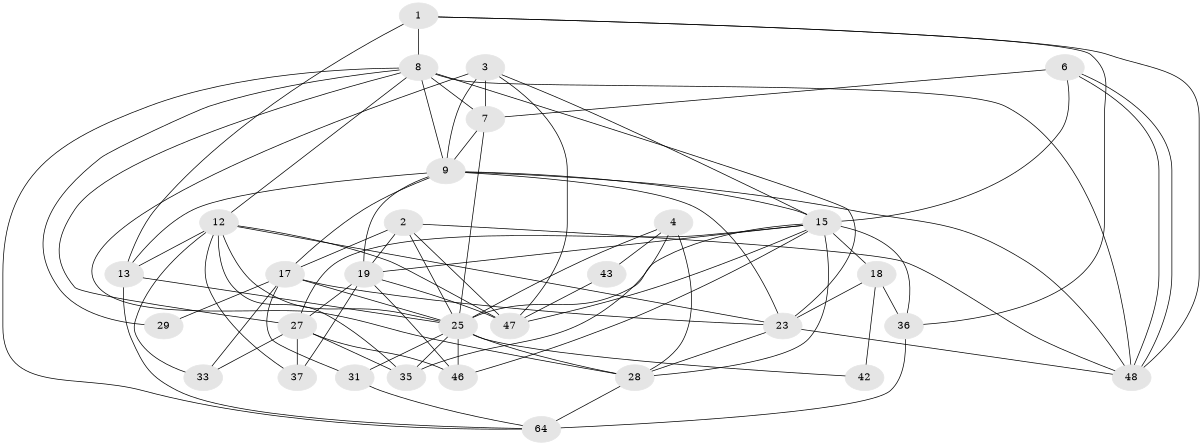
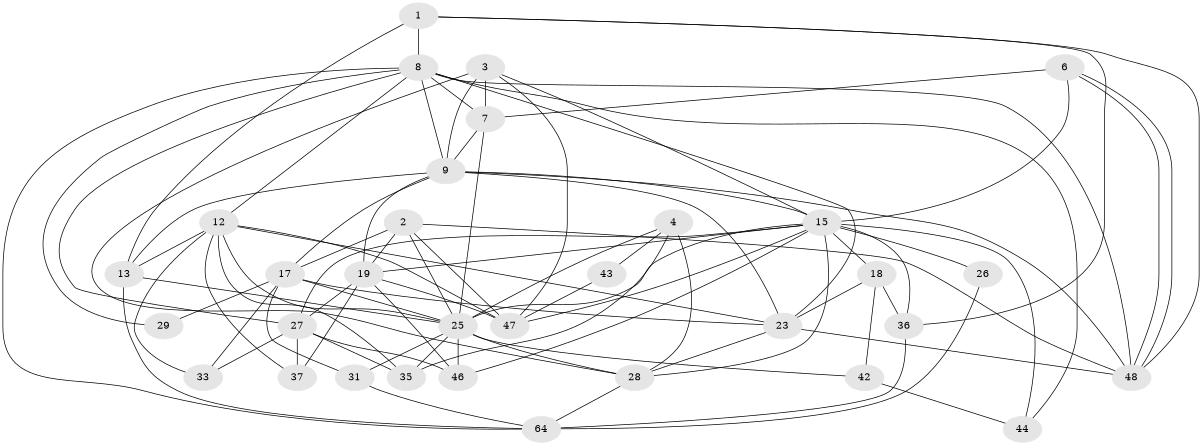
node "26": added
node "44": added
